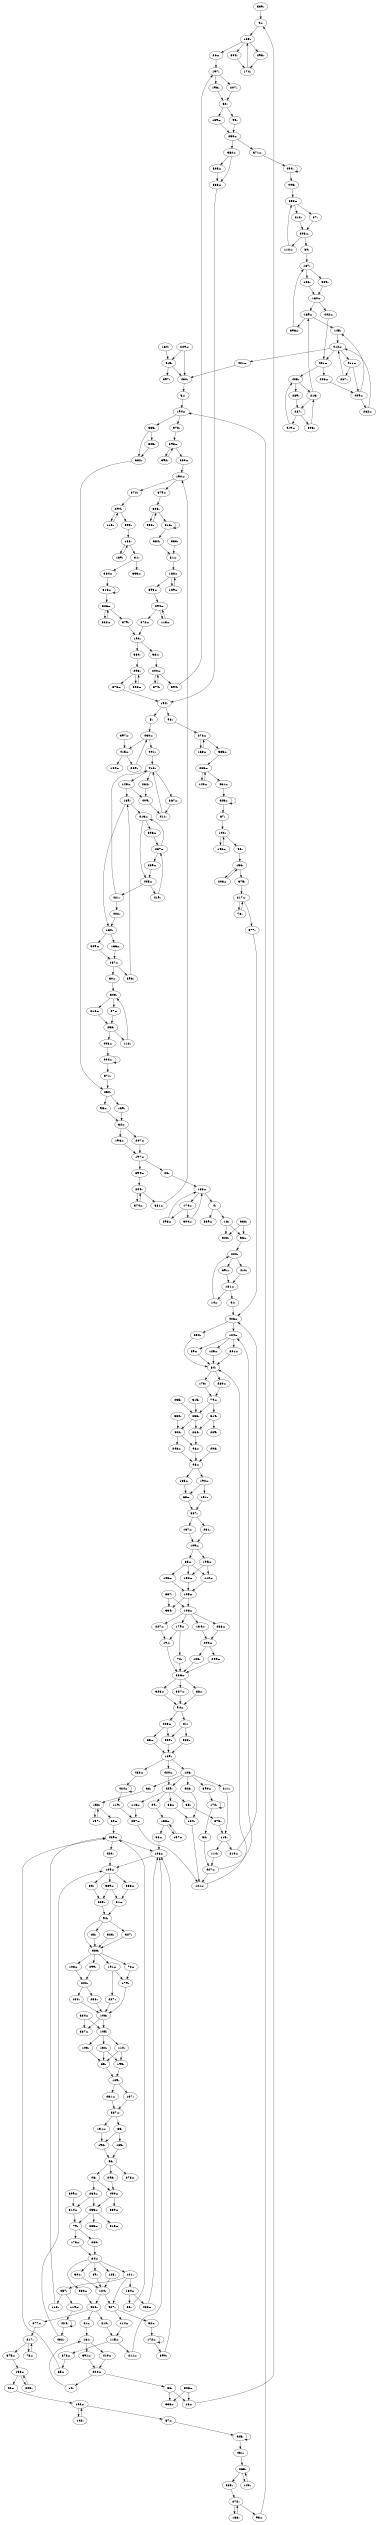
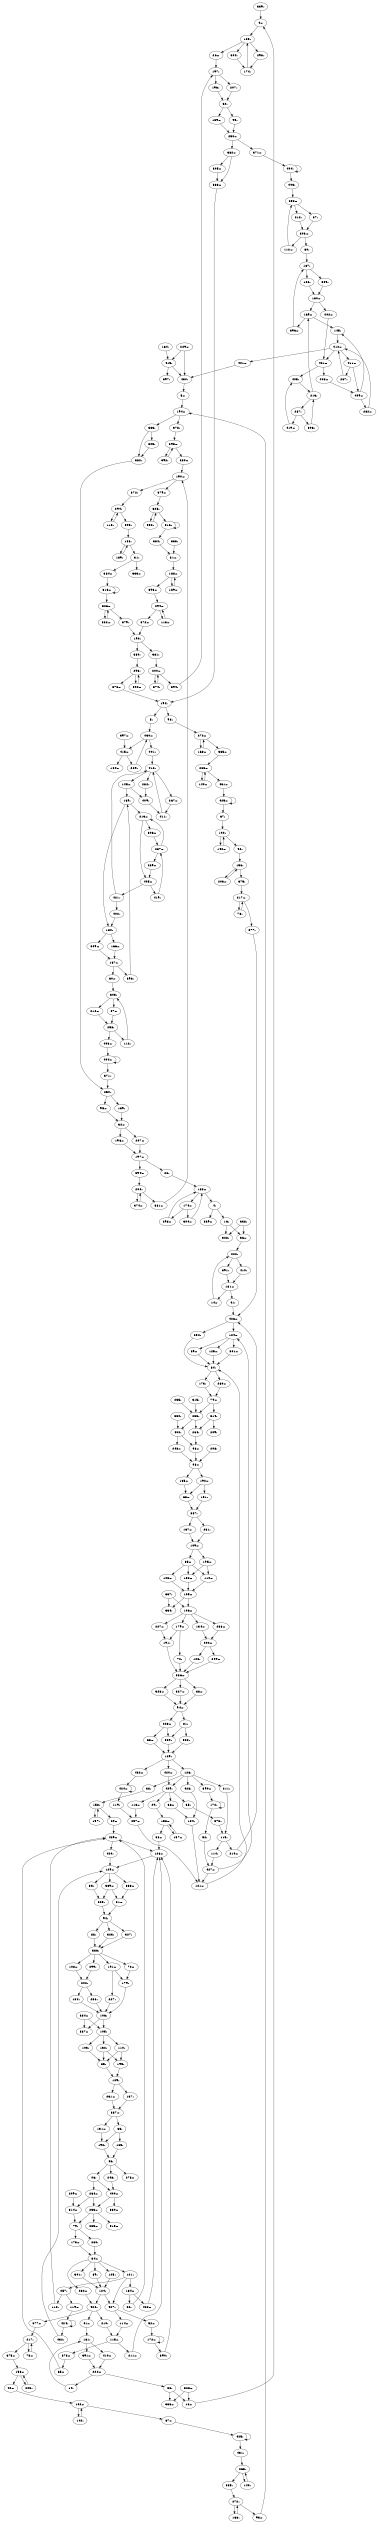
node "289-": removed
edge "94-" -> "386-": now "94-" -> "323-"
